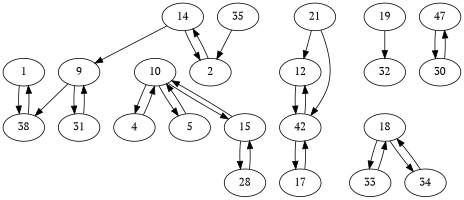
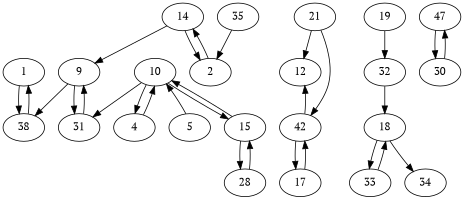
edge "12" -> "42": removed
edge "10" -> "5": now "10" -> "31"
edge "34" -> "18": now "32" -> "18"
